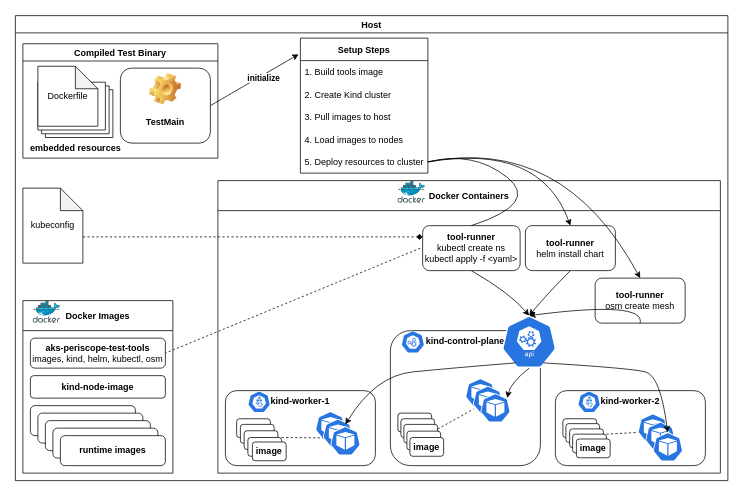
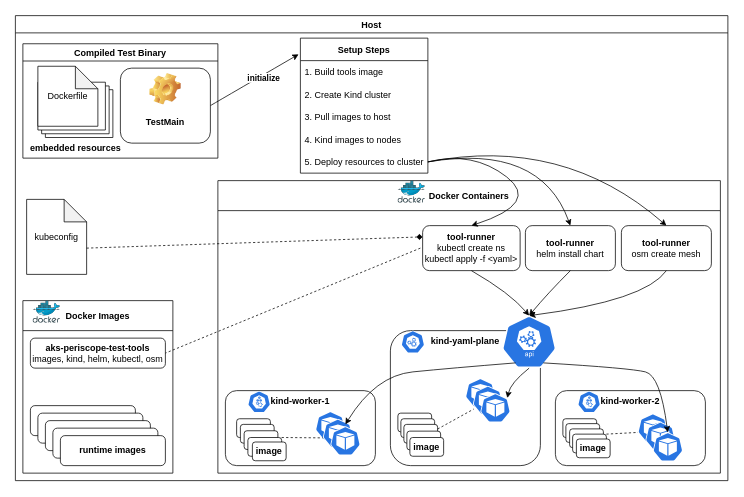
node "4. Load images to nodes": label "4. Load images to nodes" -> "4. Kind images to nodes"
edge "5. Deploy resources to cluster" -- "tool-runner kubectl create ns kubectl apply -f <yaml>": arrowhead none -> classic
node "kubeconfig": moved (53, 225) -> (57, 237)
node "tool-runner osm create mesh": moved (640, 300) -> (666, 248)
node "kind-control-plane": label "kind-control-plane" -> "kind-yaml-plane"
node "kind-node-image": removed
